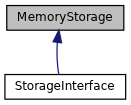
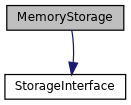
edge "StorageInterface" -> "MemoryStorage": reversed
